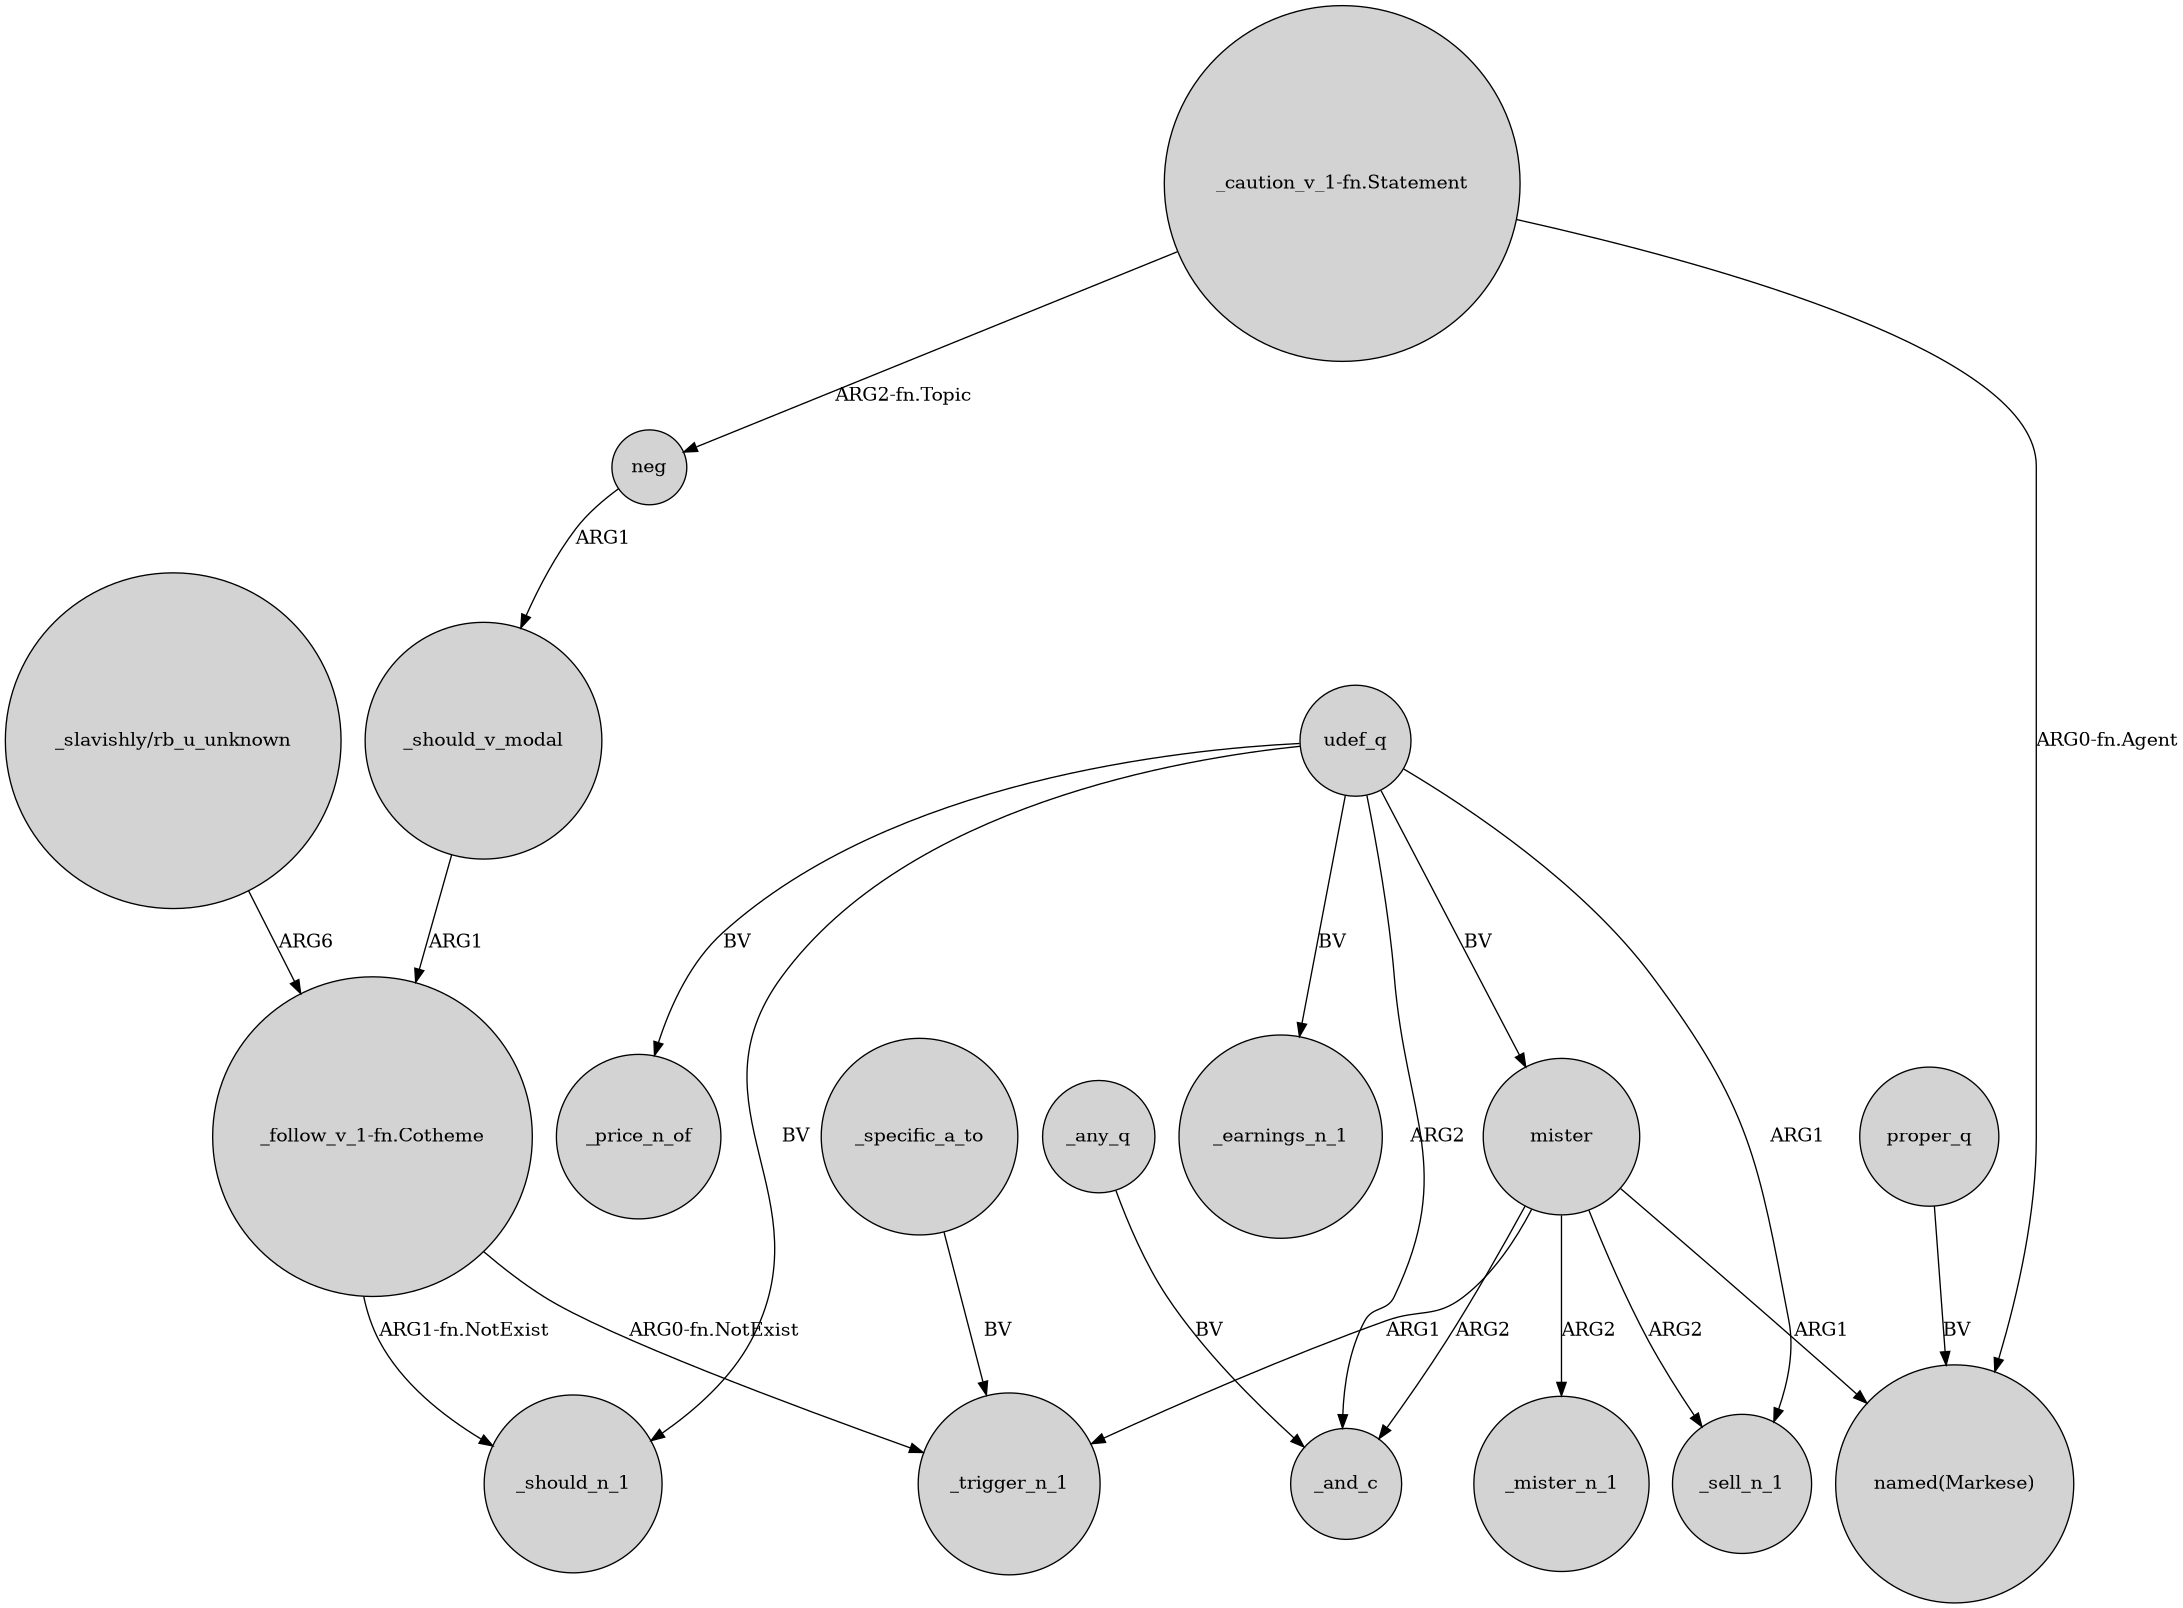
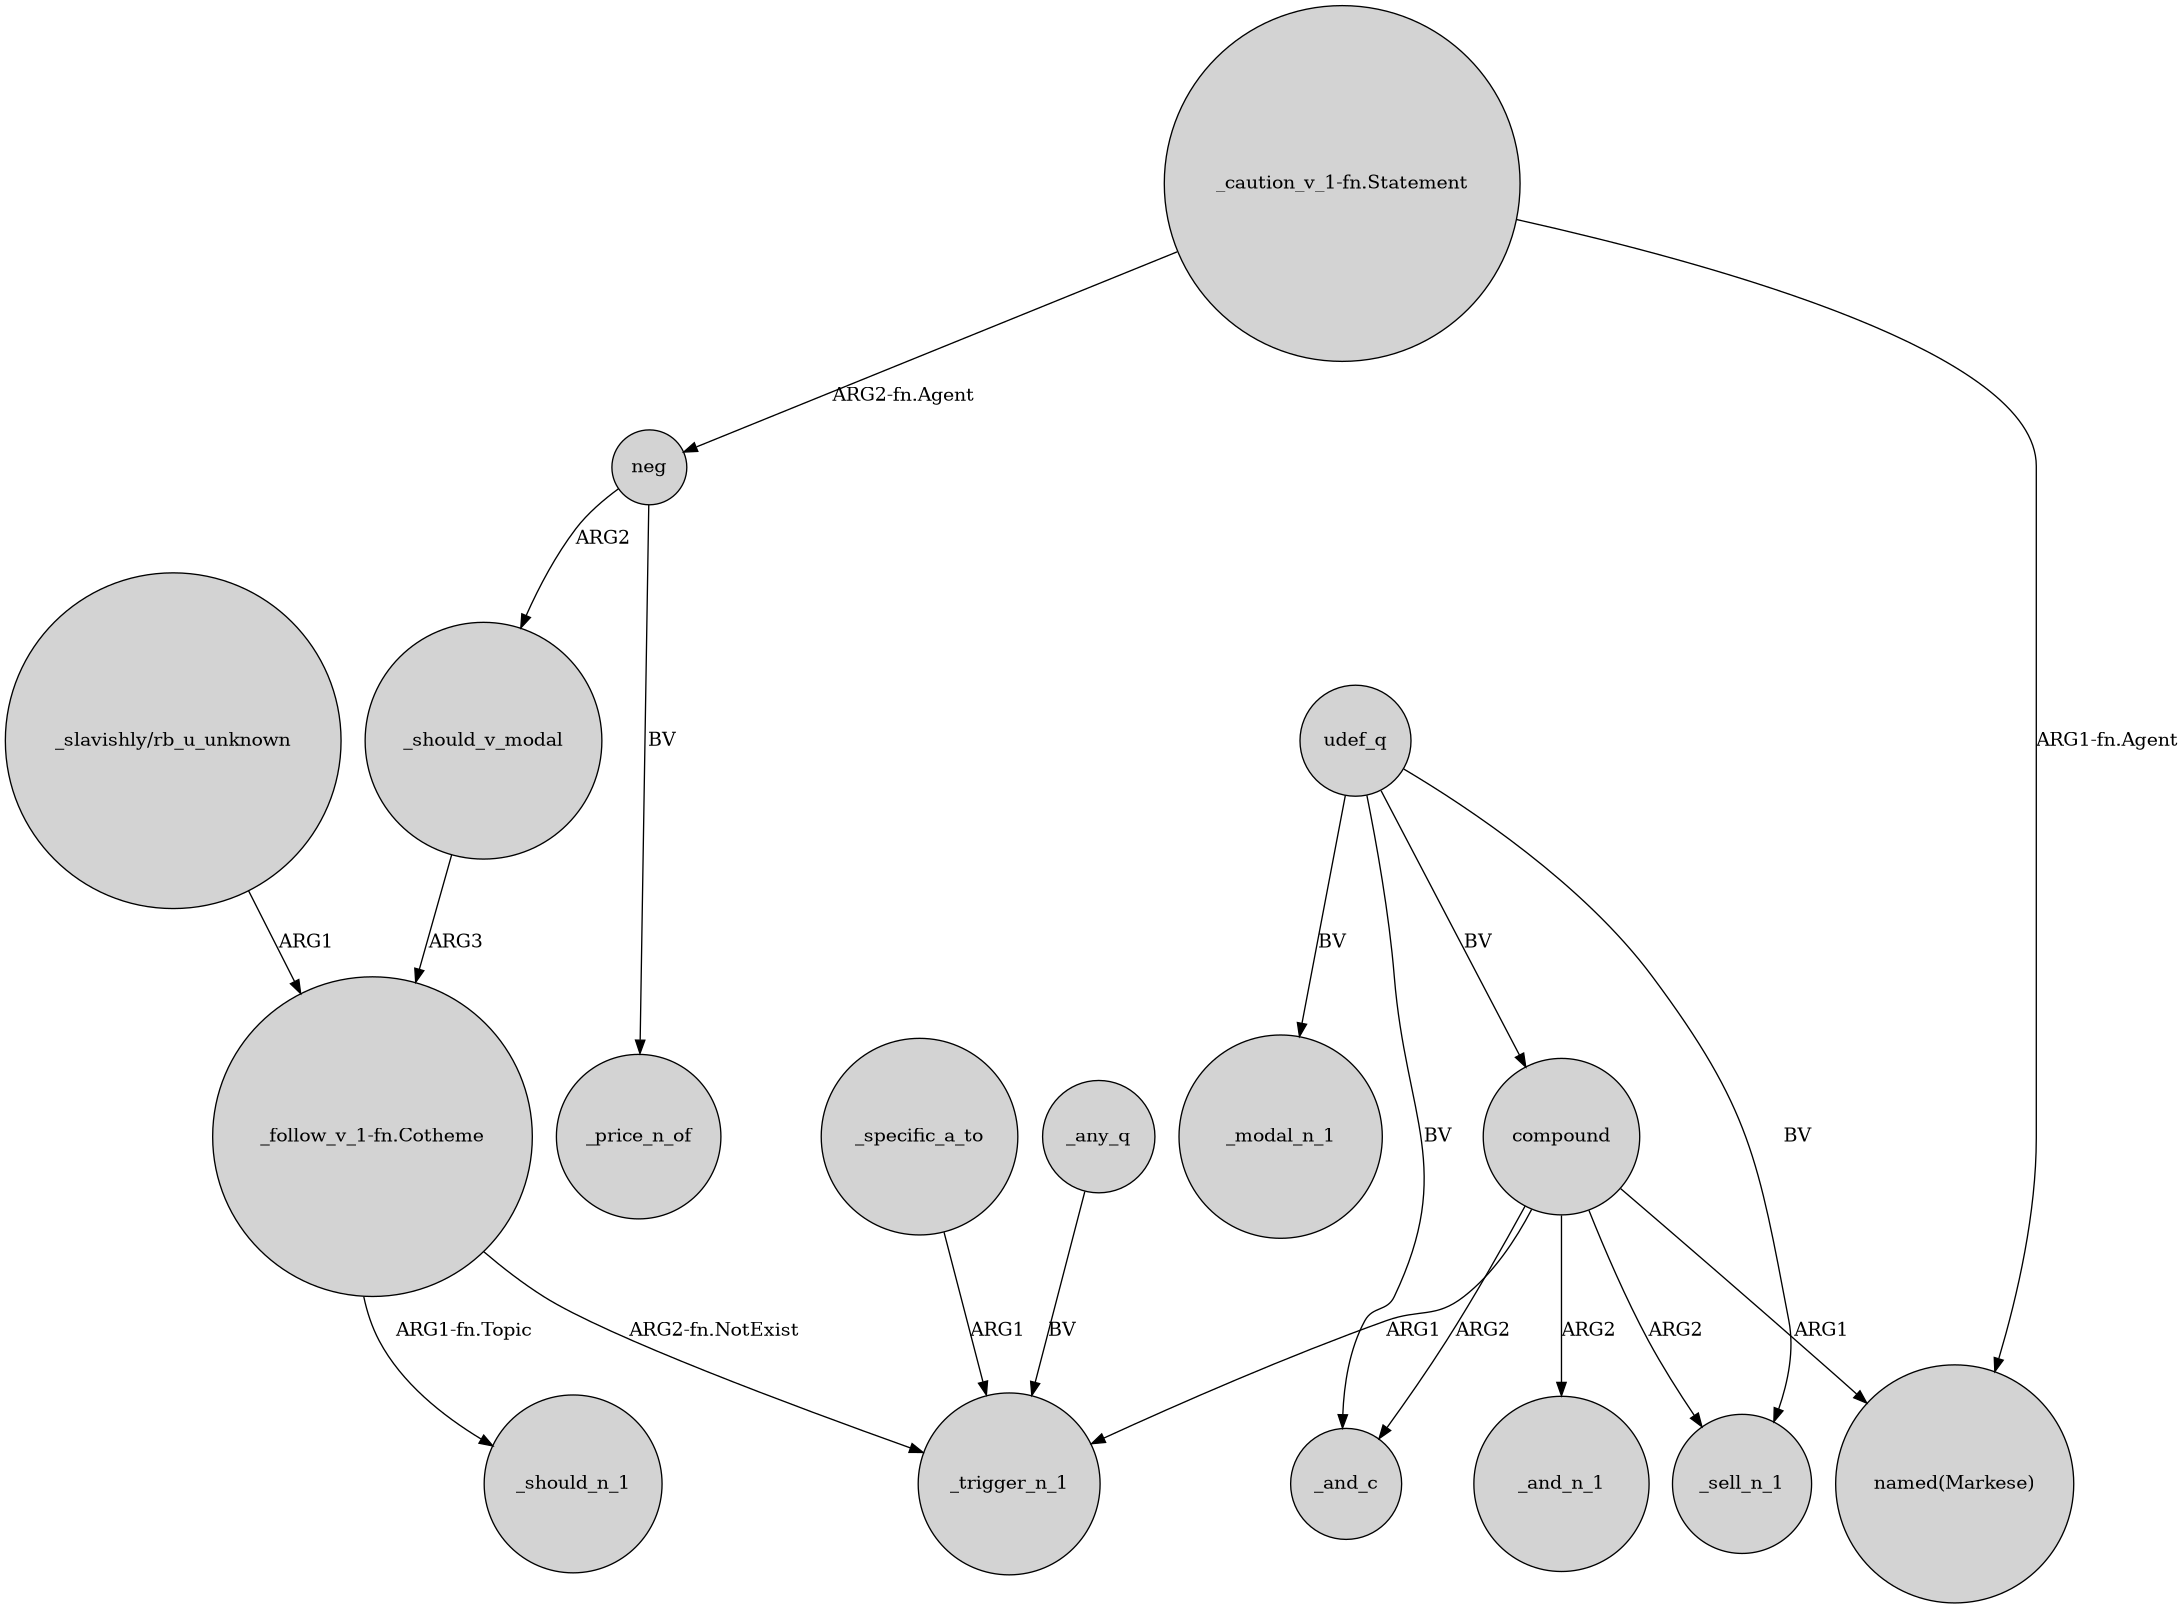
edge "_caution_v_1-fn.Statement" -> "neg": label "ARG2-fn.Topic" -> "ARG2-fn.Agent"
edge "neg" -> "_should_v_modal": label "ARG1" -> "ARG2"
edge "_caution_v_1-fn.Statement" -> "named(Markese)": label "ARG0-fn.Agent" -> "ARG1-fn.Agent"
edge "udef_q" -> "_price_n_of": now "neg" -> "_price_n_of"
edge "_slavishly/rb_u_unknown" -> "_follow_v_1-fn.Cotheme": label "ARG6" -> "ARG1"
edge "_should_v_modal" -> "_follow_v_1-fn.Cotheme": label "ARG1" -> "ARG3"
edge "udef_q" -> "_should_n_1": removed, label "BV"
node "_earnings_n_1": label "_earnings_n_1" -> "_modal_n_1"
edge "udef_q" -> "_and_c": label "ARG2" -> "BV"
node "mister": label "mister" -> "compound"
edge "udef_q" -> "_sell_n_1": label "ARG1" -> "BV"
node "proper_q": removed
edge "_any_q" -> "_and_c": now "_any_q" -> "_trigger_n_1"
edge "_follow_v_1-fn.Cotheme" -> "_should_n_1": label "ARG1-fn.NotExist" -> "ARG1-fn.Topic"
edge "_follow_v_1-fn.Cotheme" -> "_trigger_n_1": label "ARG0-fn.NotExist" -> "ARG2-fn.NotExist"
edge "_specific_a_to" -> "_trigger_n_1": label "BV" -> "ARG1"
node "_mister_n_1": label "_mister_n_1" -> "_and_n_1"
